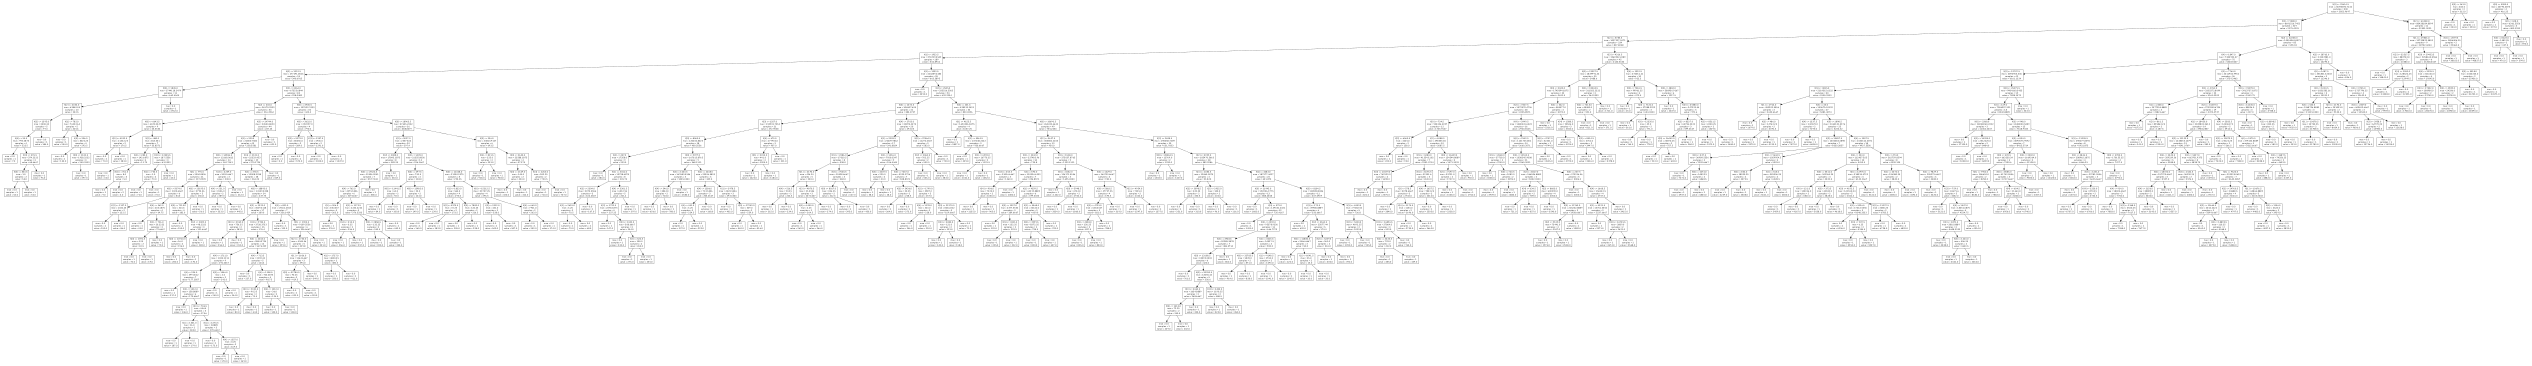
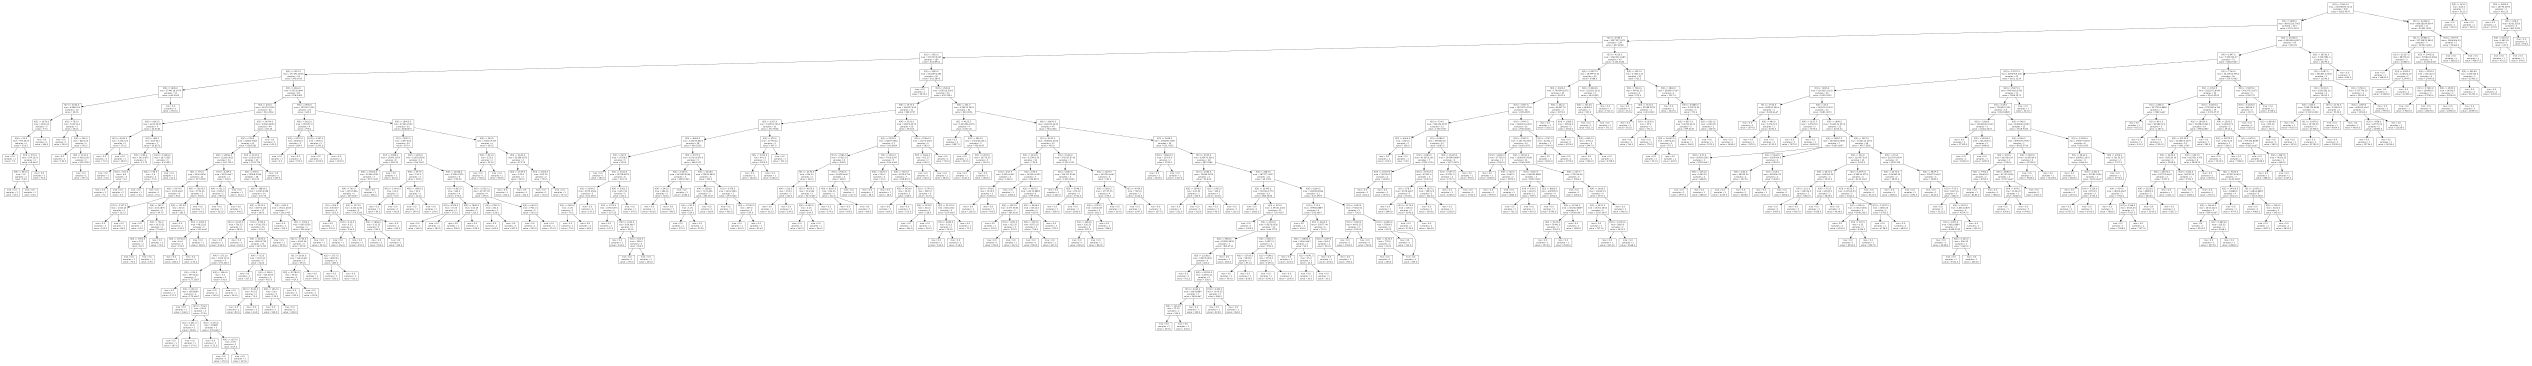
node "X[3] <= 1196.0 value = 251001.0 samples = 2 value = 9105.0": label "X[3] <= 1196.0 value = 251001.0 samples = 2 value = 9105.0" -> "X[3] <= 1196.0 mse = 251001.0 samples = 2 value = 9105.0"
node "mse = 0.0 samples = 1 value = 7271.0": removed
edge "mse = 0.0 samples = 1 value = 6792.0" -> "X[4] <= 924.0 mse = 18024.6667 samples = 3 value = 7706.0": now "X[0] <= 4785.5 mse = 170155.25 samples = 4 value = 7477.5" -> "X[4] <= 924.0 mse = 18024.6667 samples = 3 value = 7706.0"
edge "X[3] <= 16896.5 mse = 27864.0 samples = 3 value = 529.0" -> "X[2] <= 4635.5 mse = 729.0 samples = 2 value = 412.0": now "X[3] <= 16896.5 mse = 27864.0 samples = 3 value = 529.0" -> "mse = 0.0 samples = 1 value = 439.0"
